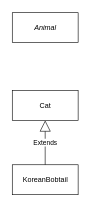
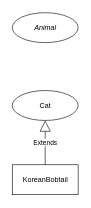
node "Animal": shape rectangle -> ellipse
node "Cat": shape rectangle -> ellipse
